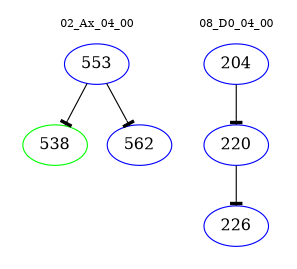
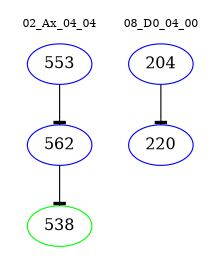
cluster "02_Ax_04_00": label "02_Ax_04_00" -> "02_Ax_04_04"
edge "553" -> "538": now "562" -> "538"
node "226": removed
